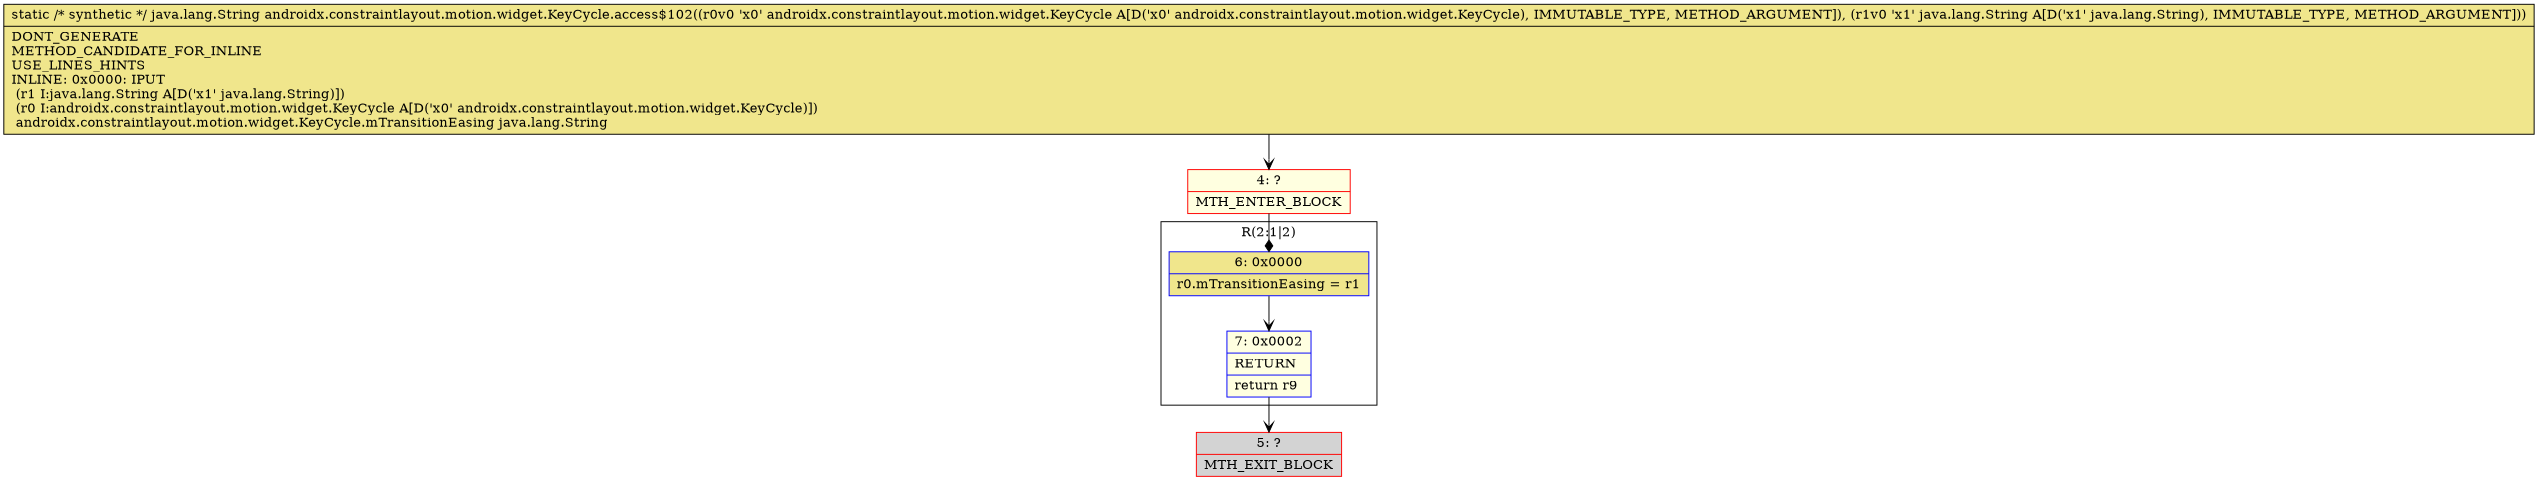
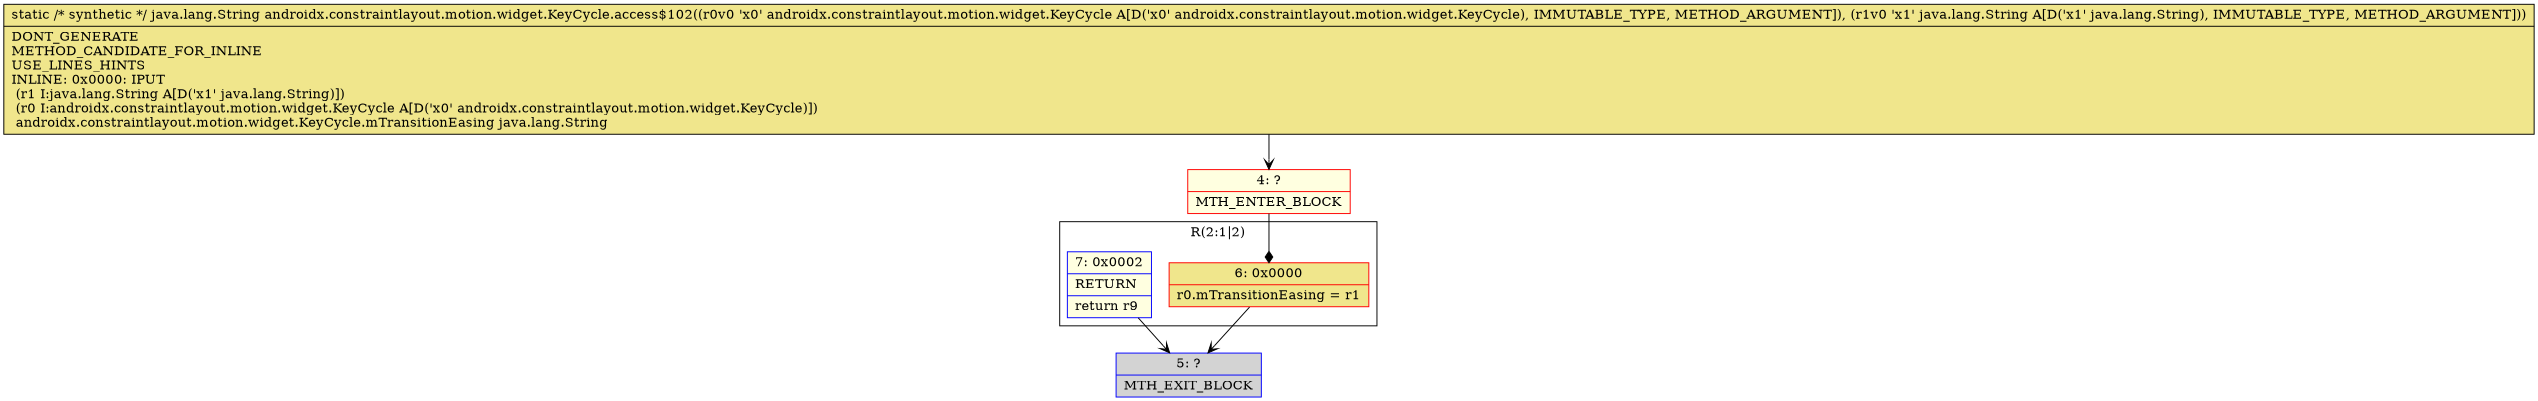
node "6: 0x0000": color blue -> red
edge "6: 0x0000" -> "7: 0x0002": now "6: 0x0000" -> "5: ?"
node "5: ?": color red -> blue
